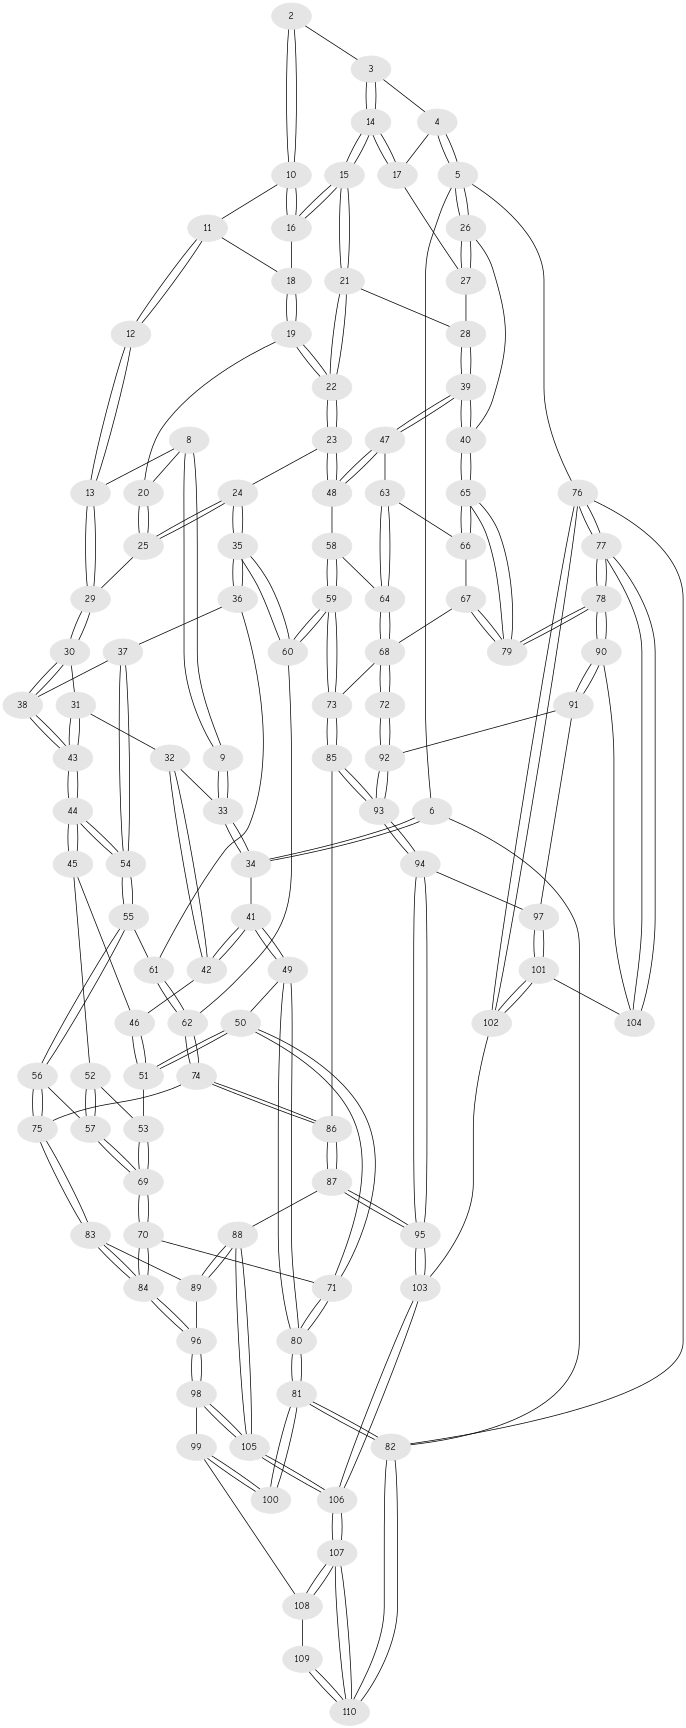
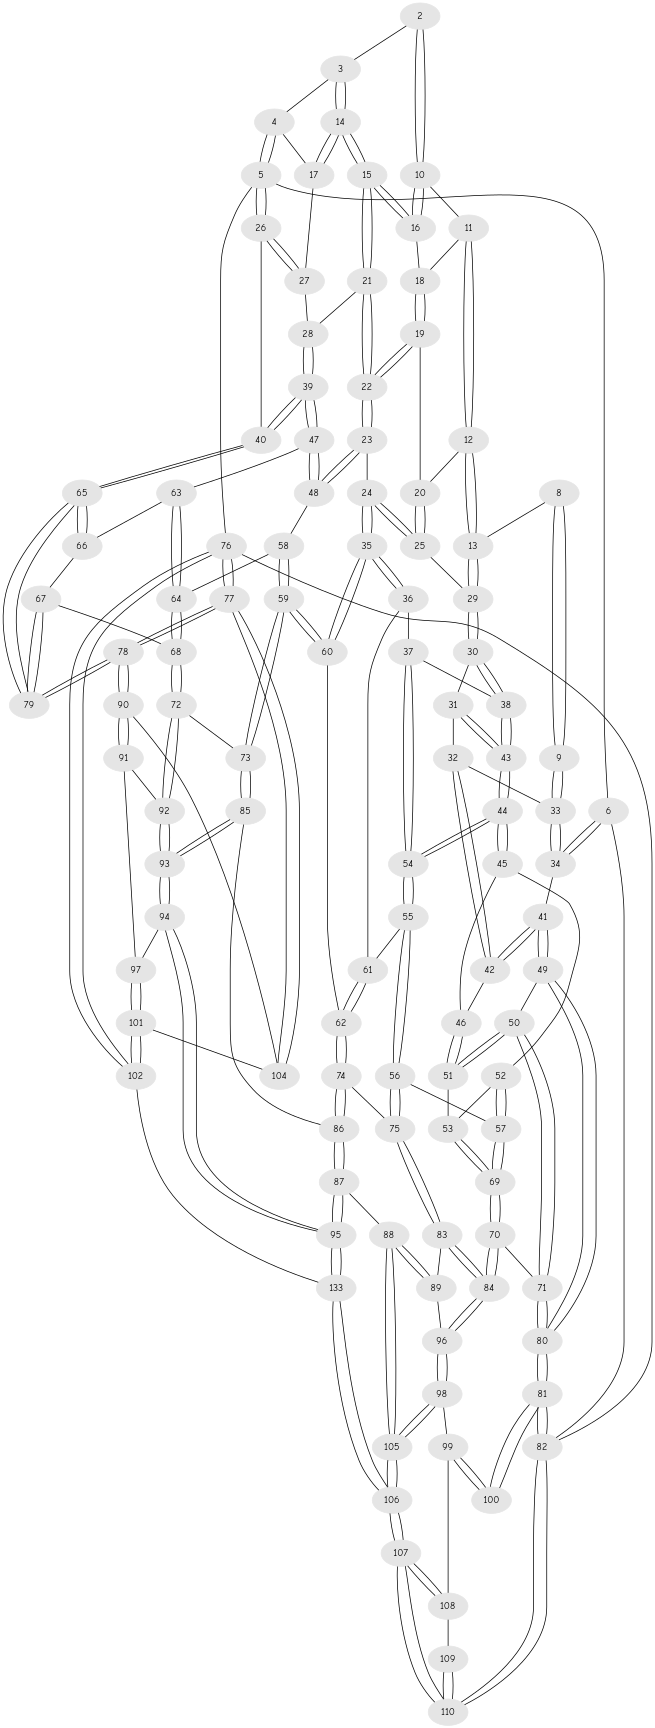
edge "8" -- "20": now "12" -- "20"
edge "68" -- "73": now "72" -- "73"
node "103": label "103" -> "133"
